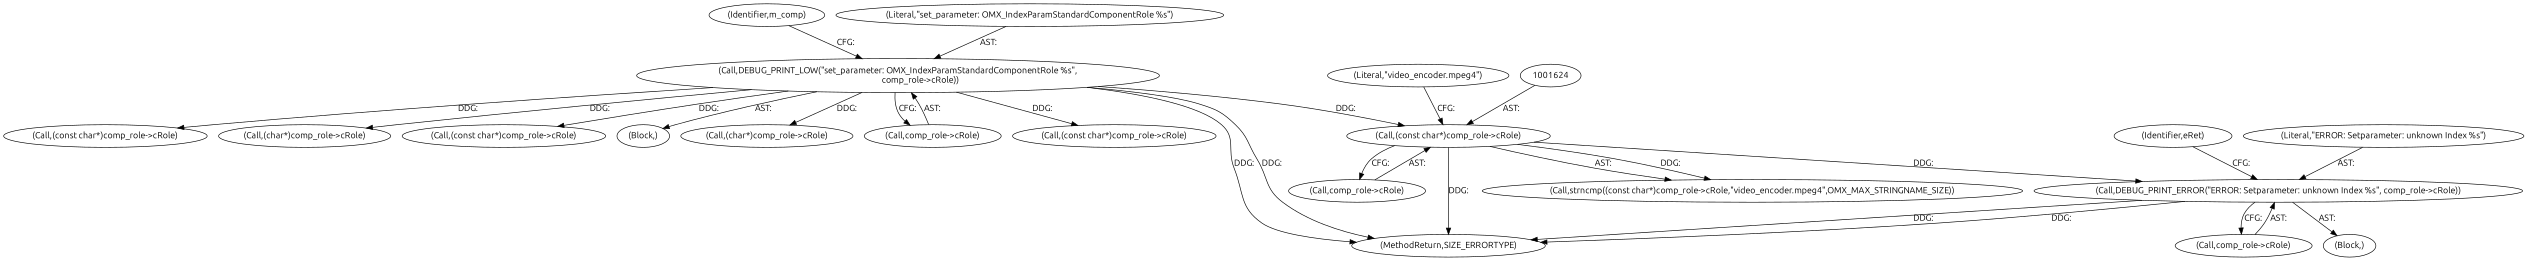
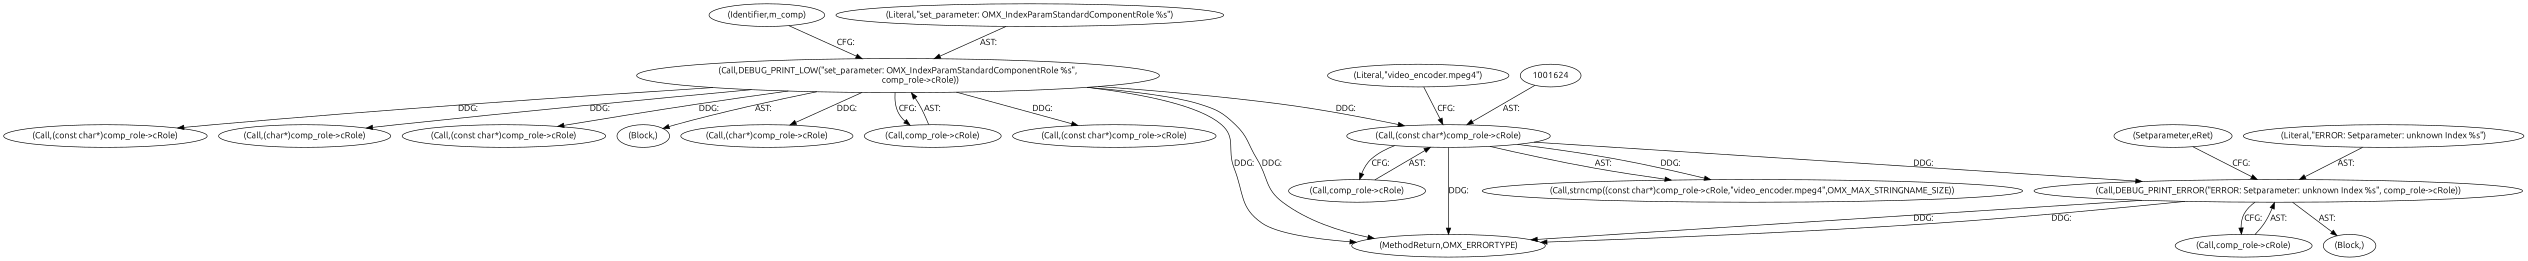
node "(Identifier,eRet)": label "(Identifier,eRet)" -> "(Setparameter,eRet)"
node "(MethodReturn,SIZE_ERRORTYPE)": label "(MethodReturn,SIZE_ERRORTYPE)" -> "(MethodReturn,OMX_ERRORTYPE)"
